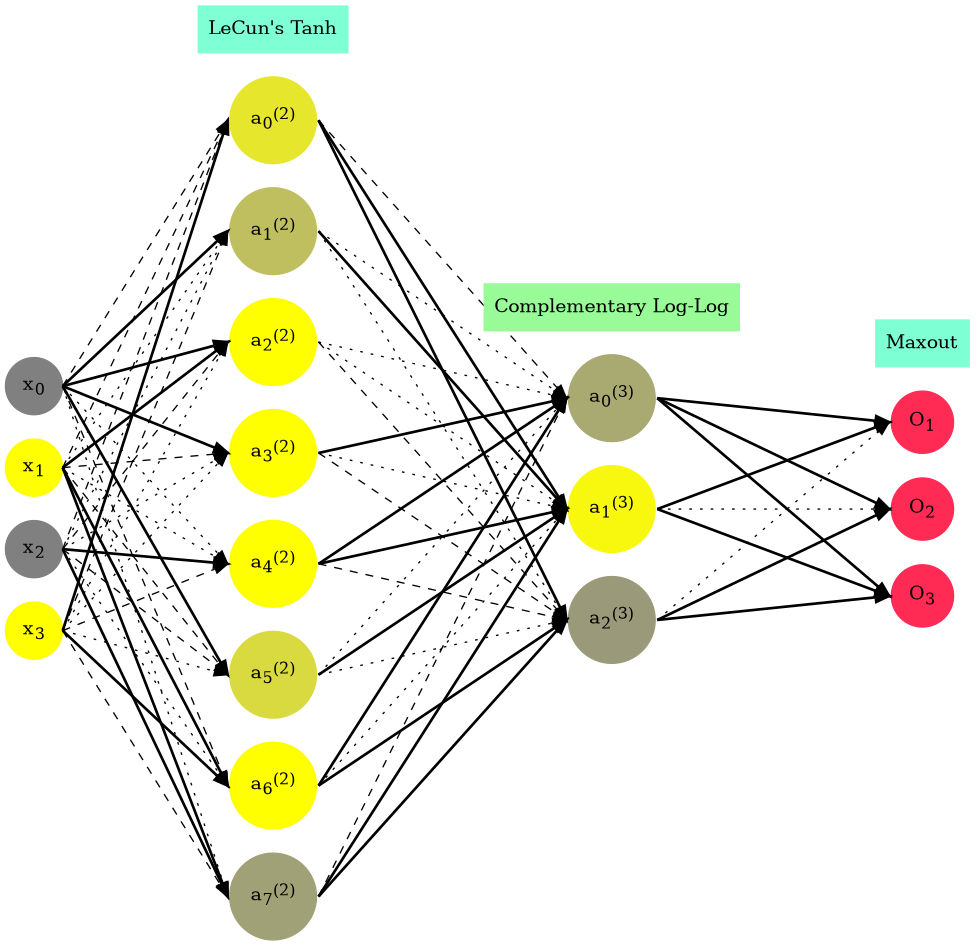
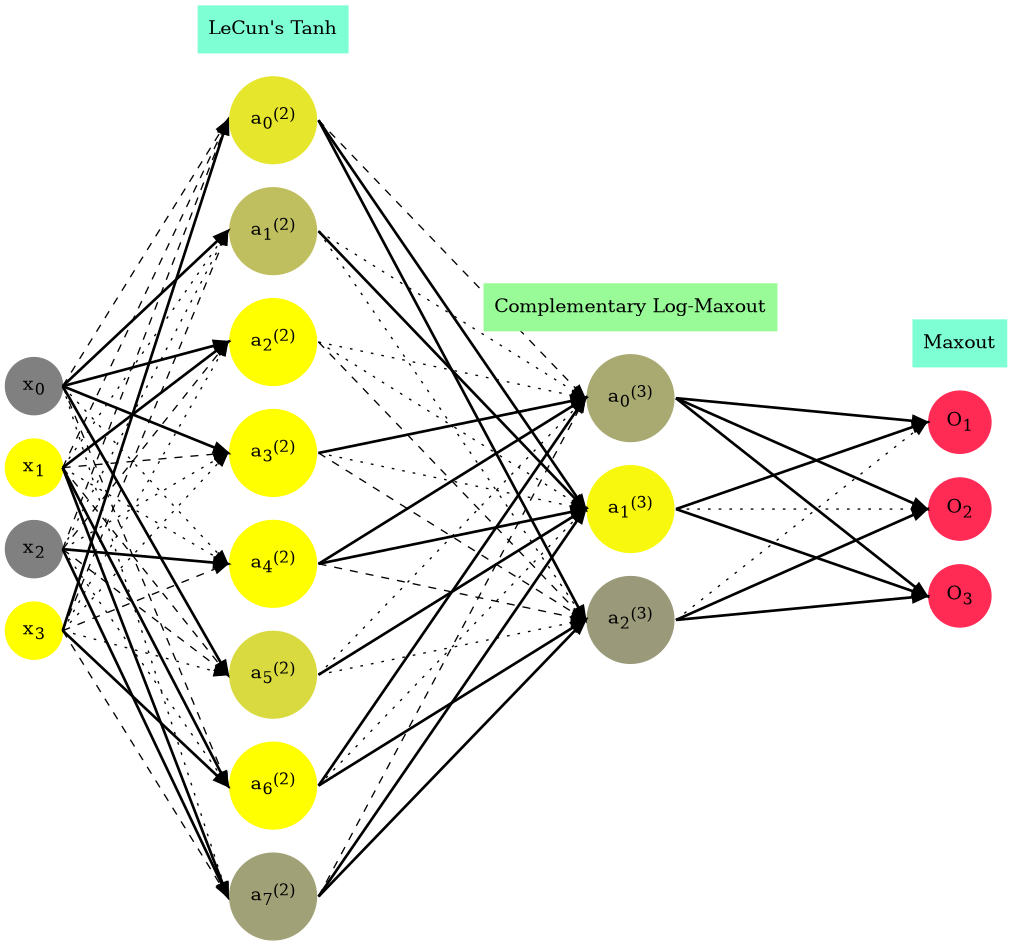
node "Complementary Log-Log": label "Complementary Log-Log" -> "Complementary Log-Maxout"
